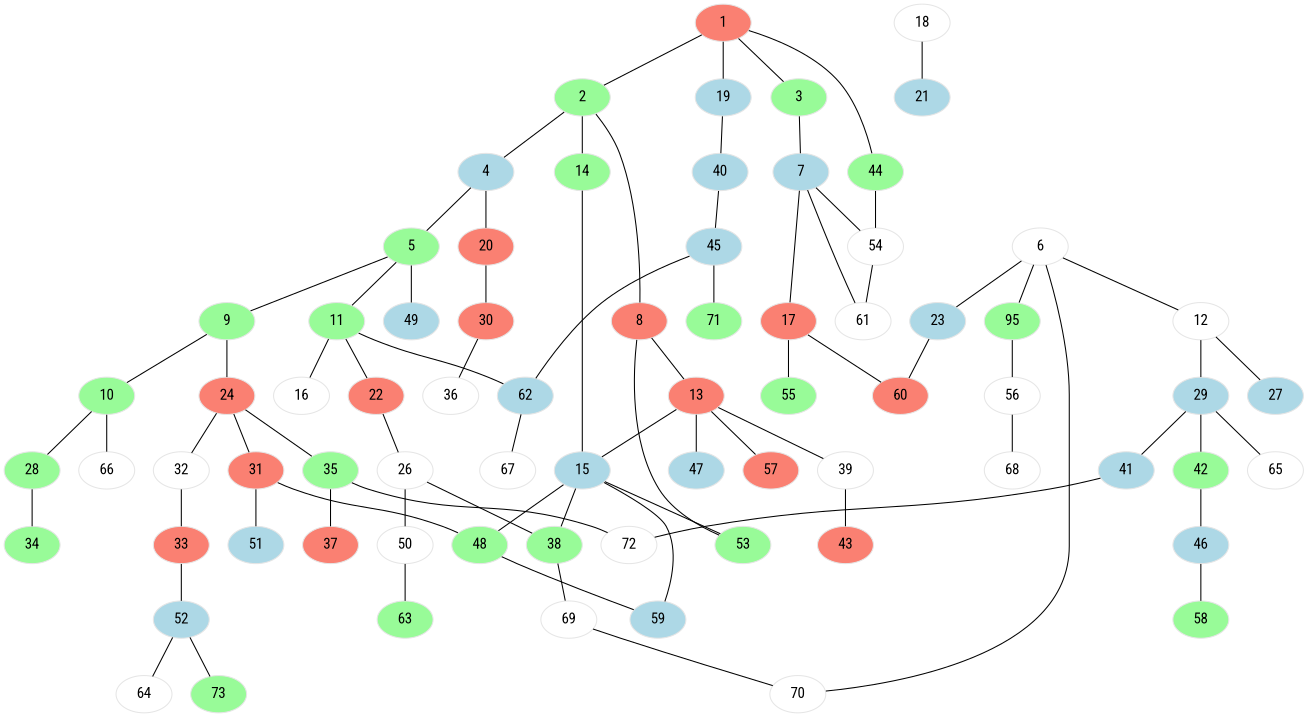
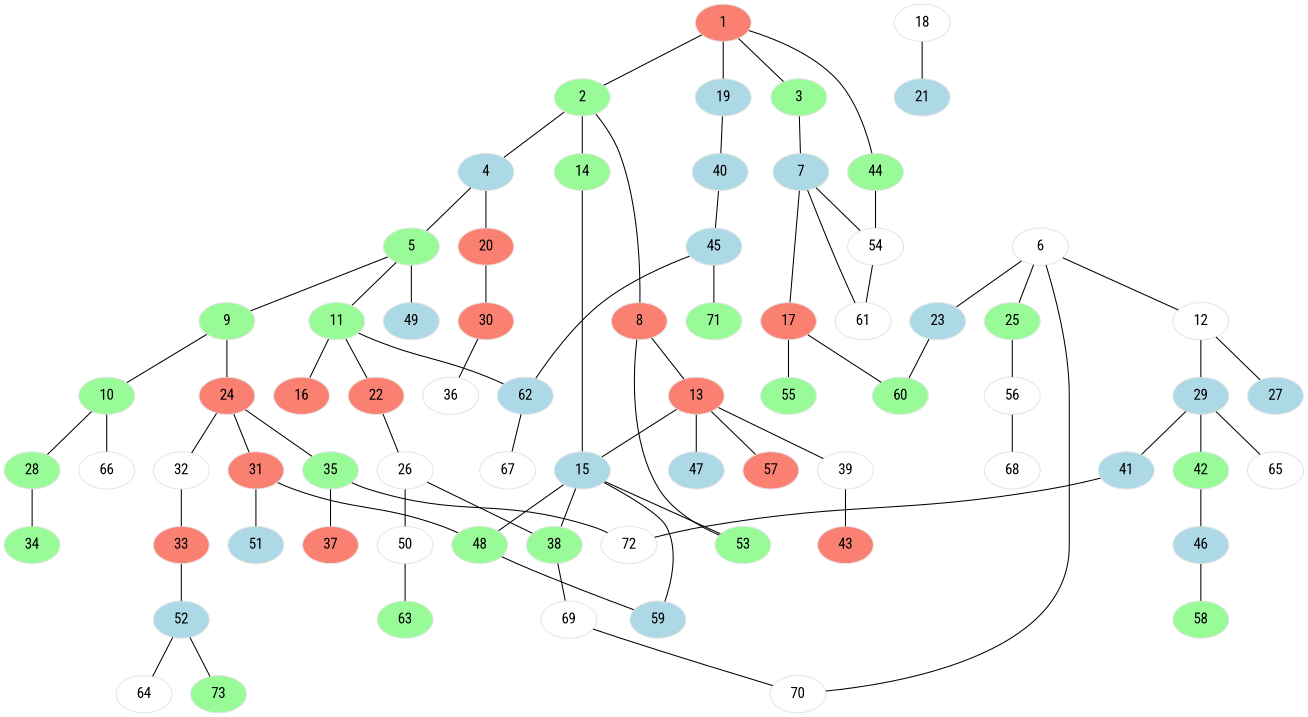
node "95": label "95" -> "25"
node "16": fillcolor white -> salmon
node "60": fillcolor salmon -> palegreen
